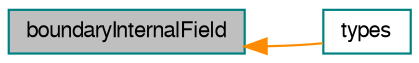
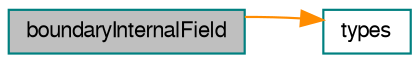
edge "types" -> "boundaryInternalField": reversed
